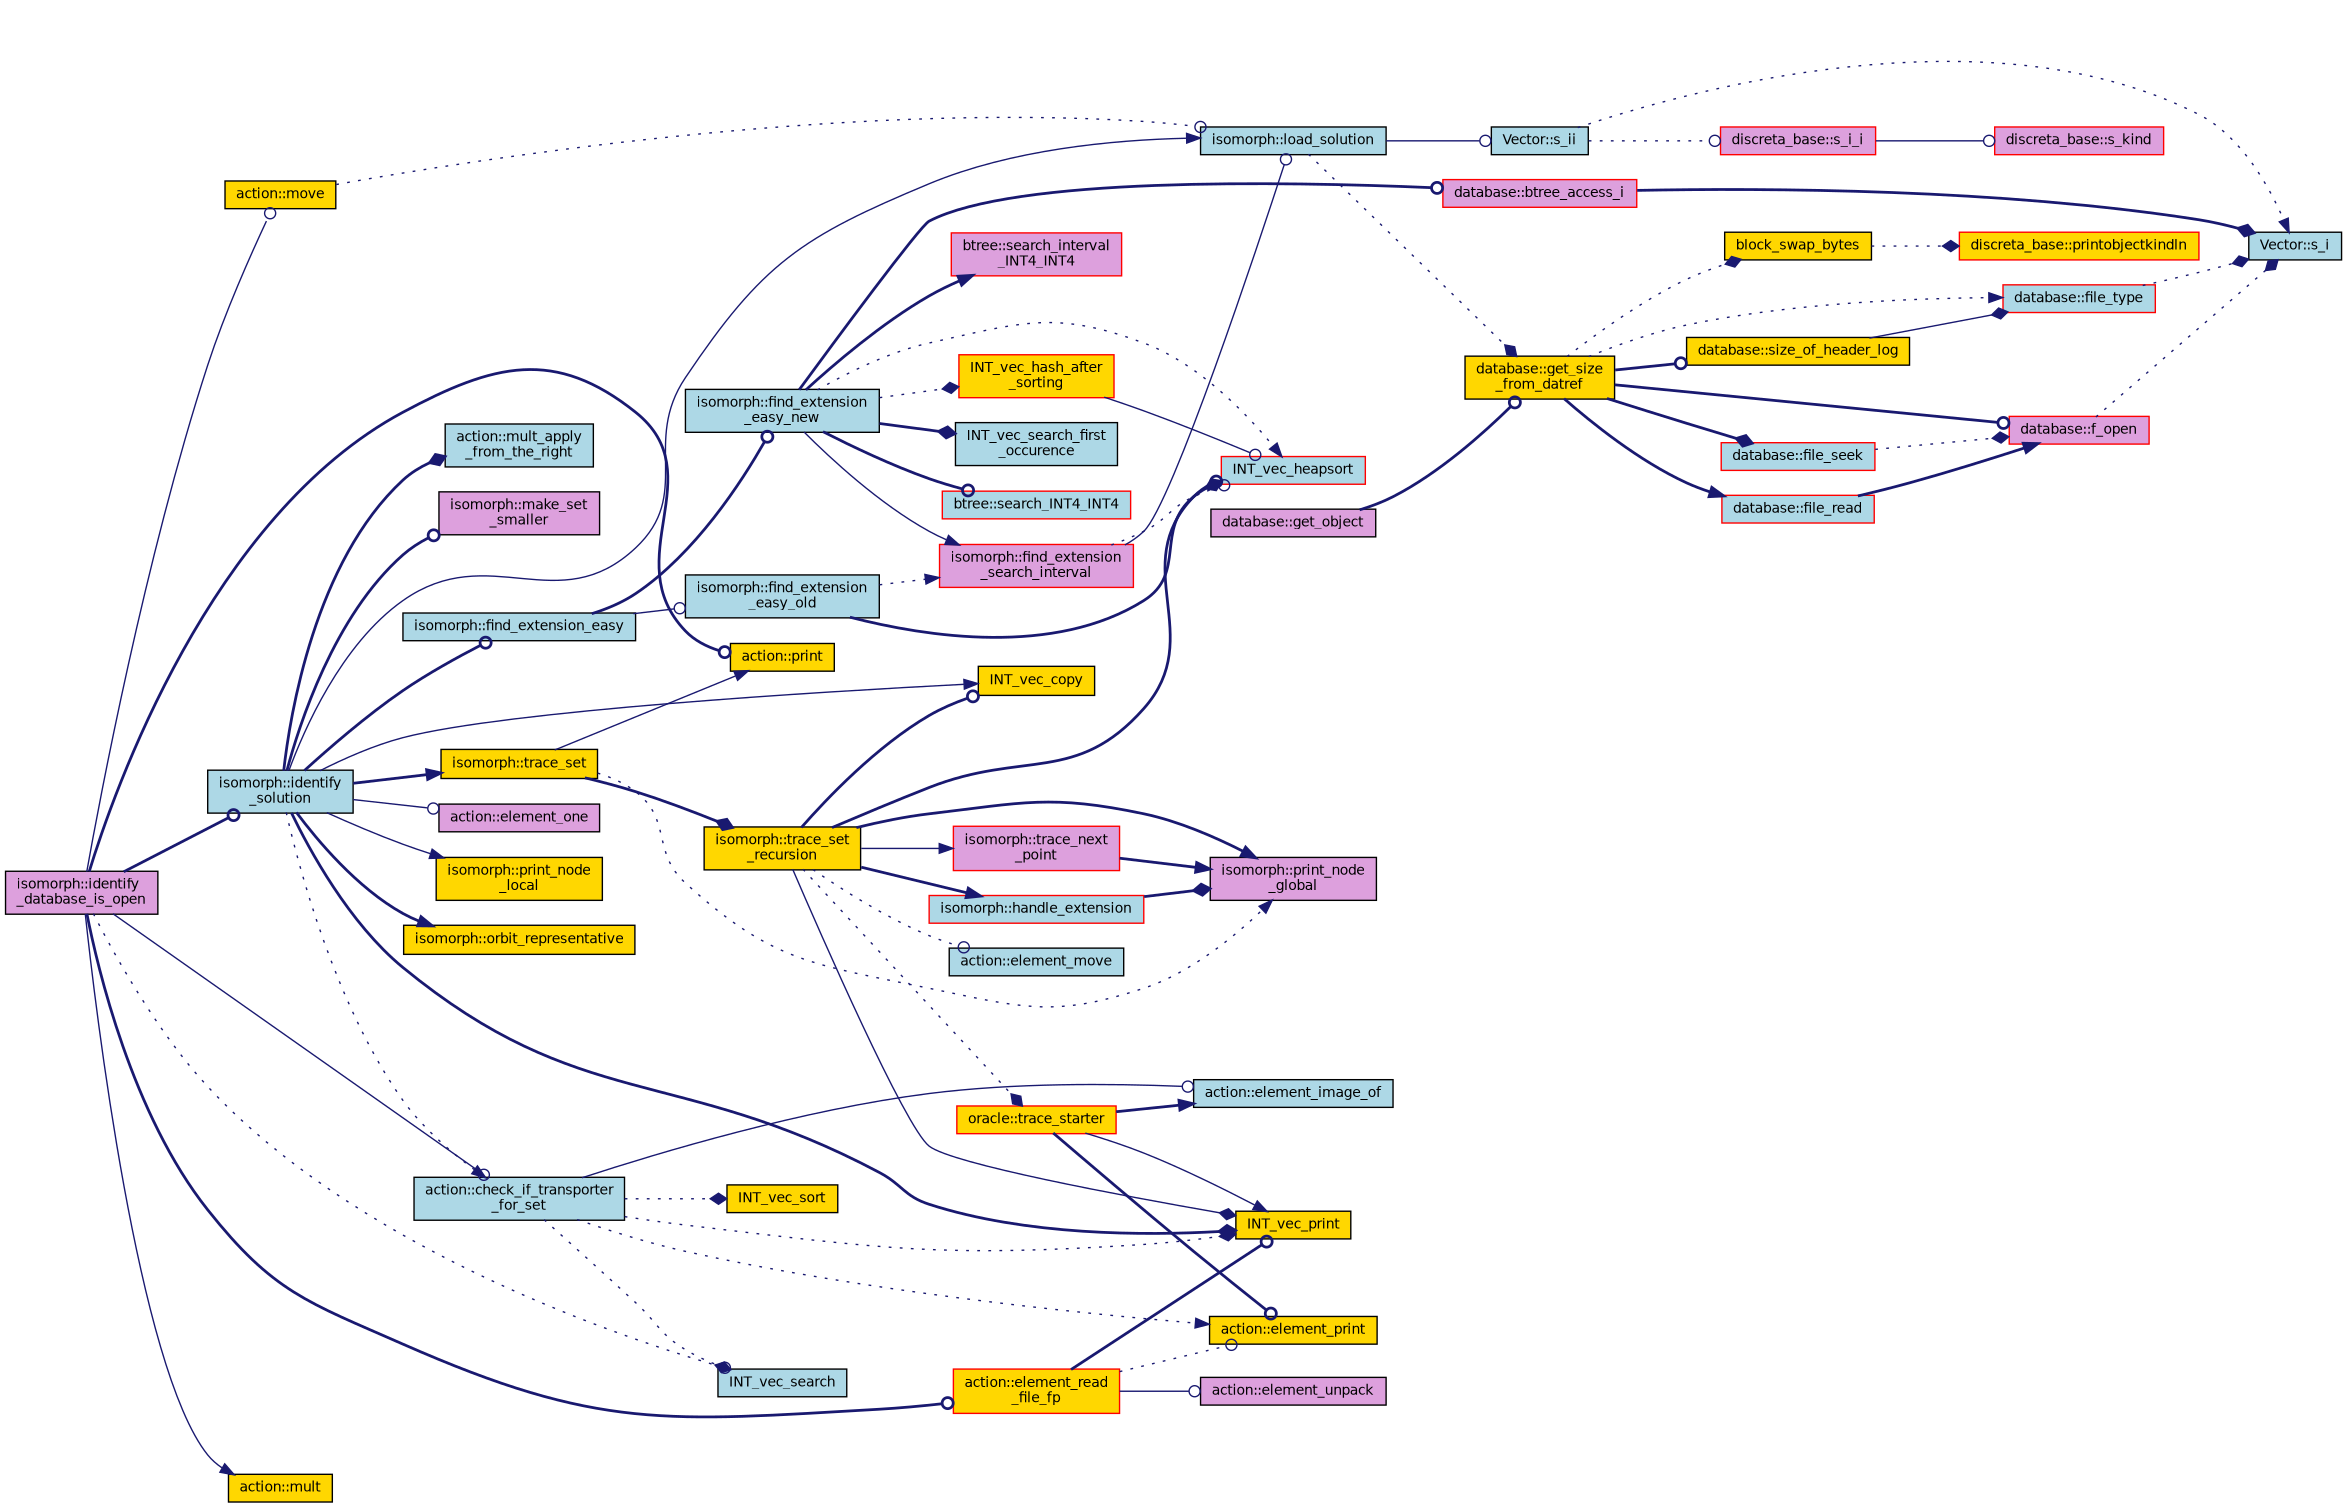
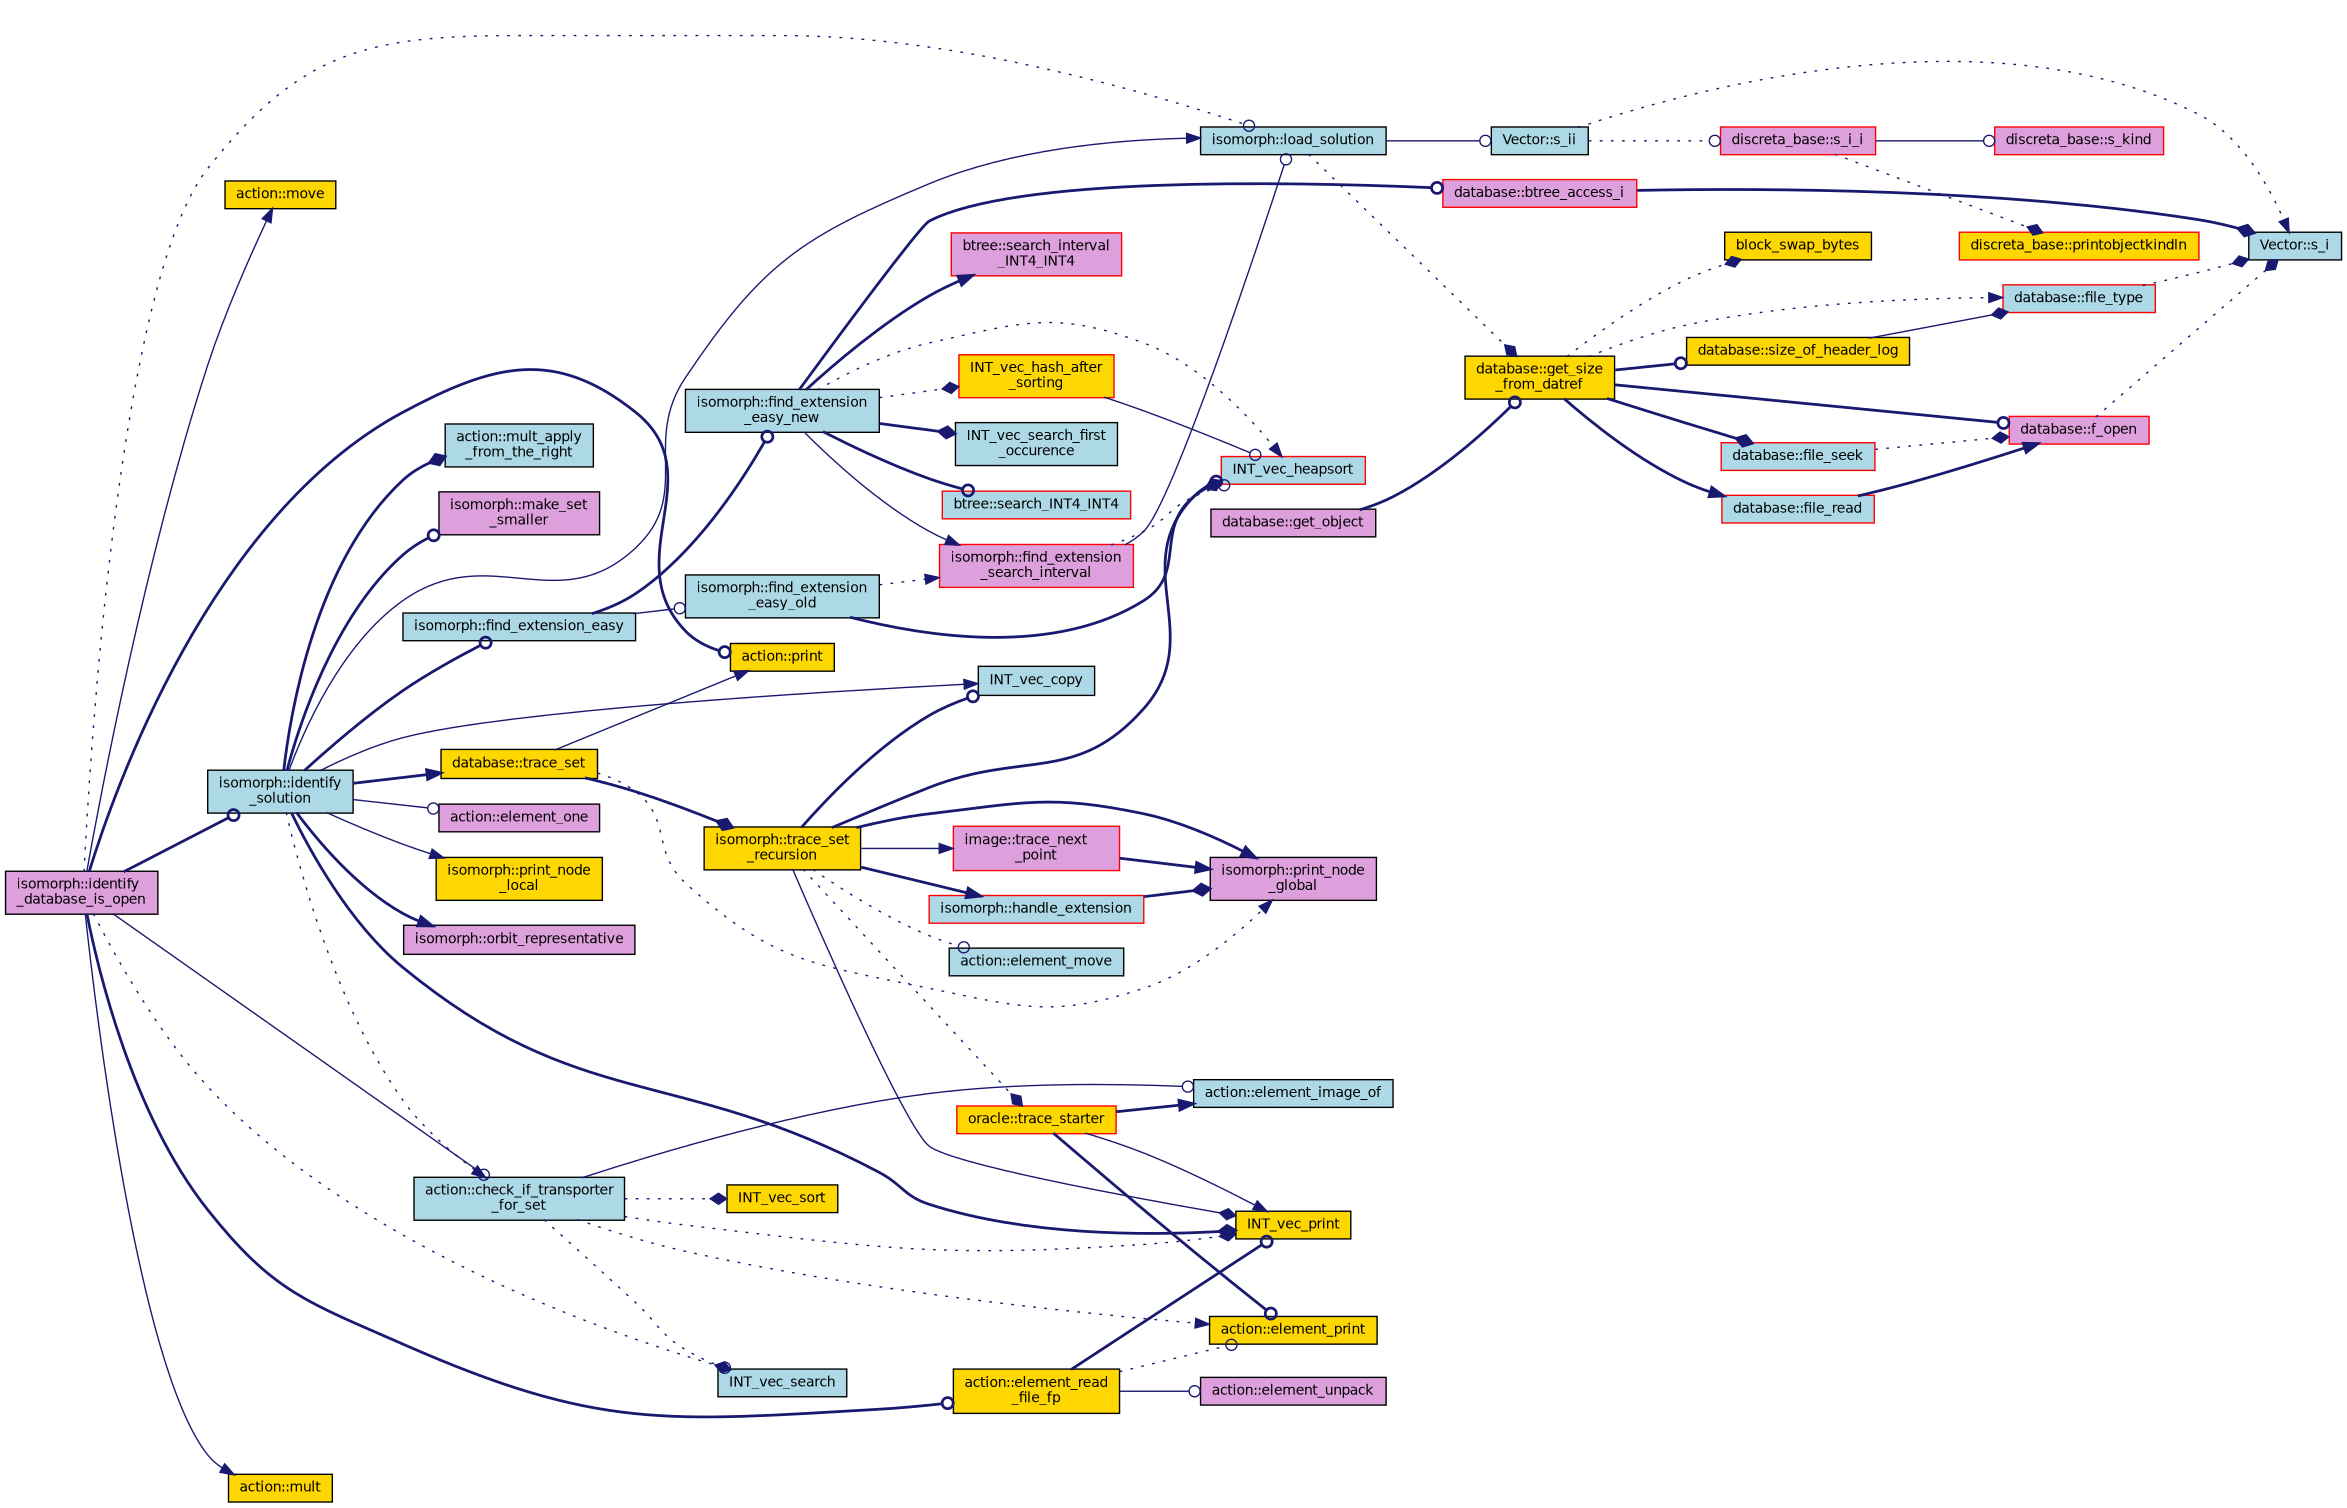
edge "action::move" -> "isomorph::load_solution": now "isomorph::identify _database_is_open" -> "isomorph::load_solution"
edge "block_swap_bytes" -> "discreta_base::printobjectkindln": now "discreta_base::s_i_i" -> "discreta_base::printobjectkindln"
edge "isomorph::identify _database_is_open" -> "action::move": arrowhead odot -> normal
node "INT_vec_copy": fillcolor gold -> lightblue
node "isomorph::trace_set": label "isomorph::trace_set" -> "database::trace_set"
node "isomorph::trace_next _point": label "isomorph::trace_next _point" -> "image::trace_next _point"
node "isomorph::orbit_representative": fillcolor gold -> plum
node "action::element_read _file_fp": color red -> black
